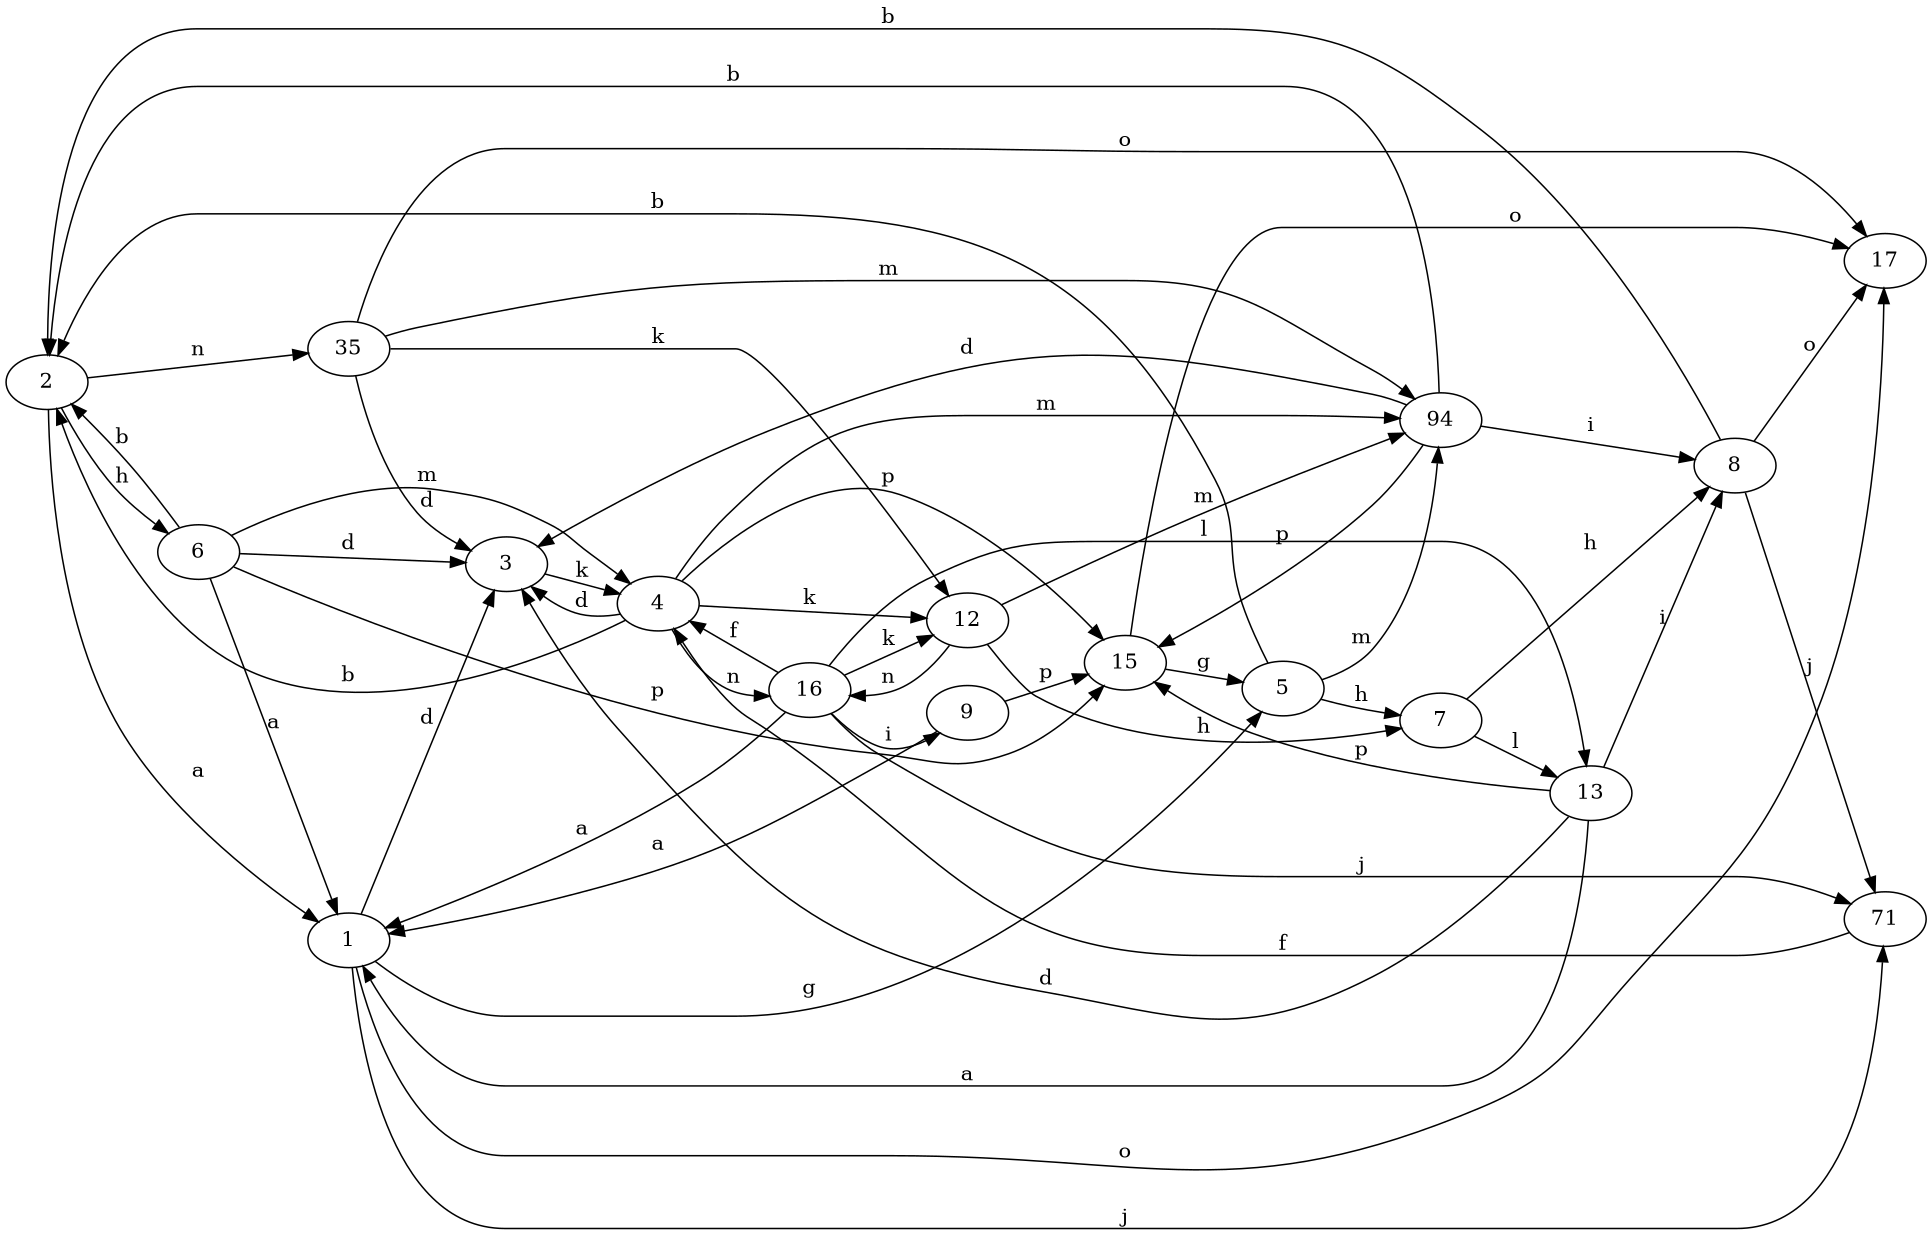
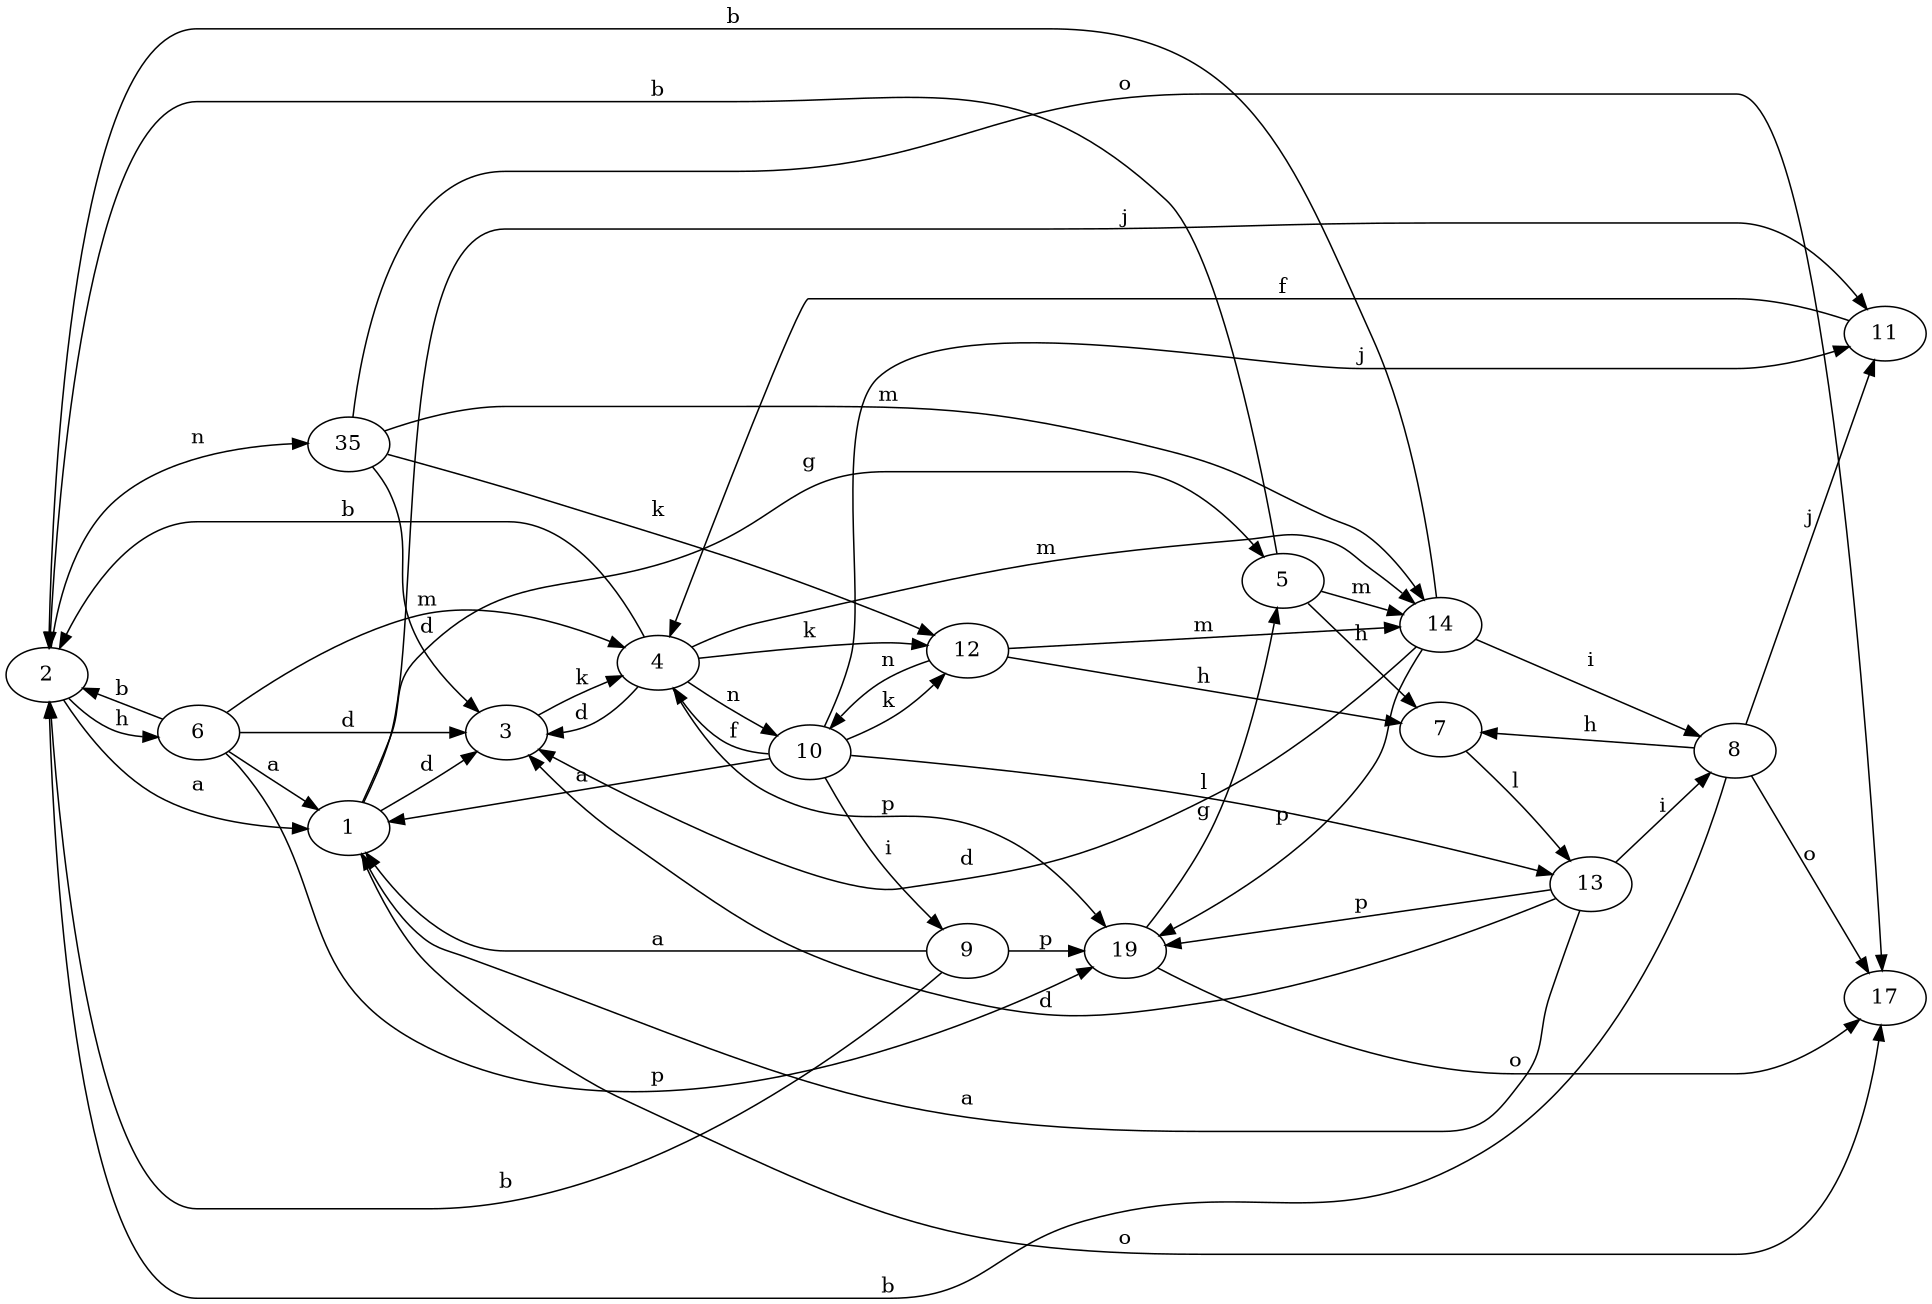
node "94": label "94" -> "14"
edge "7" -> "8": reversed
node "15": label "15" -> "19"
node "16": label "16" -> "10"
node "71": label "71" -> "11"
edge "9" -> "2": added, label "b"
